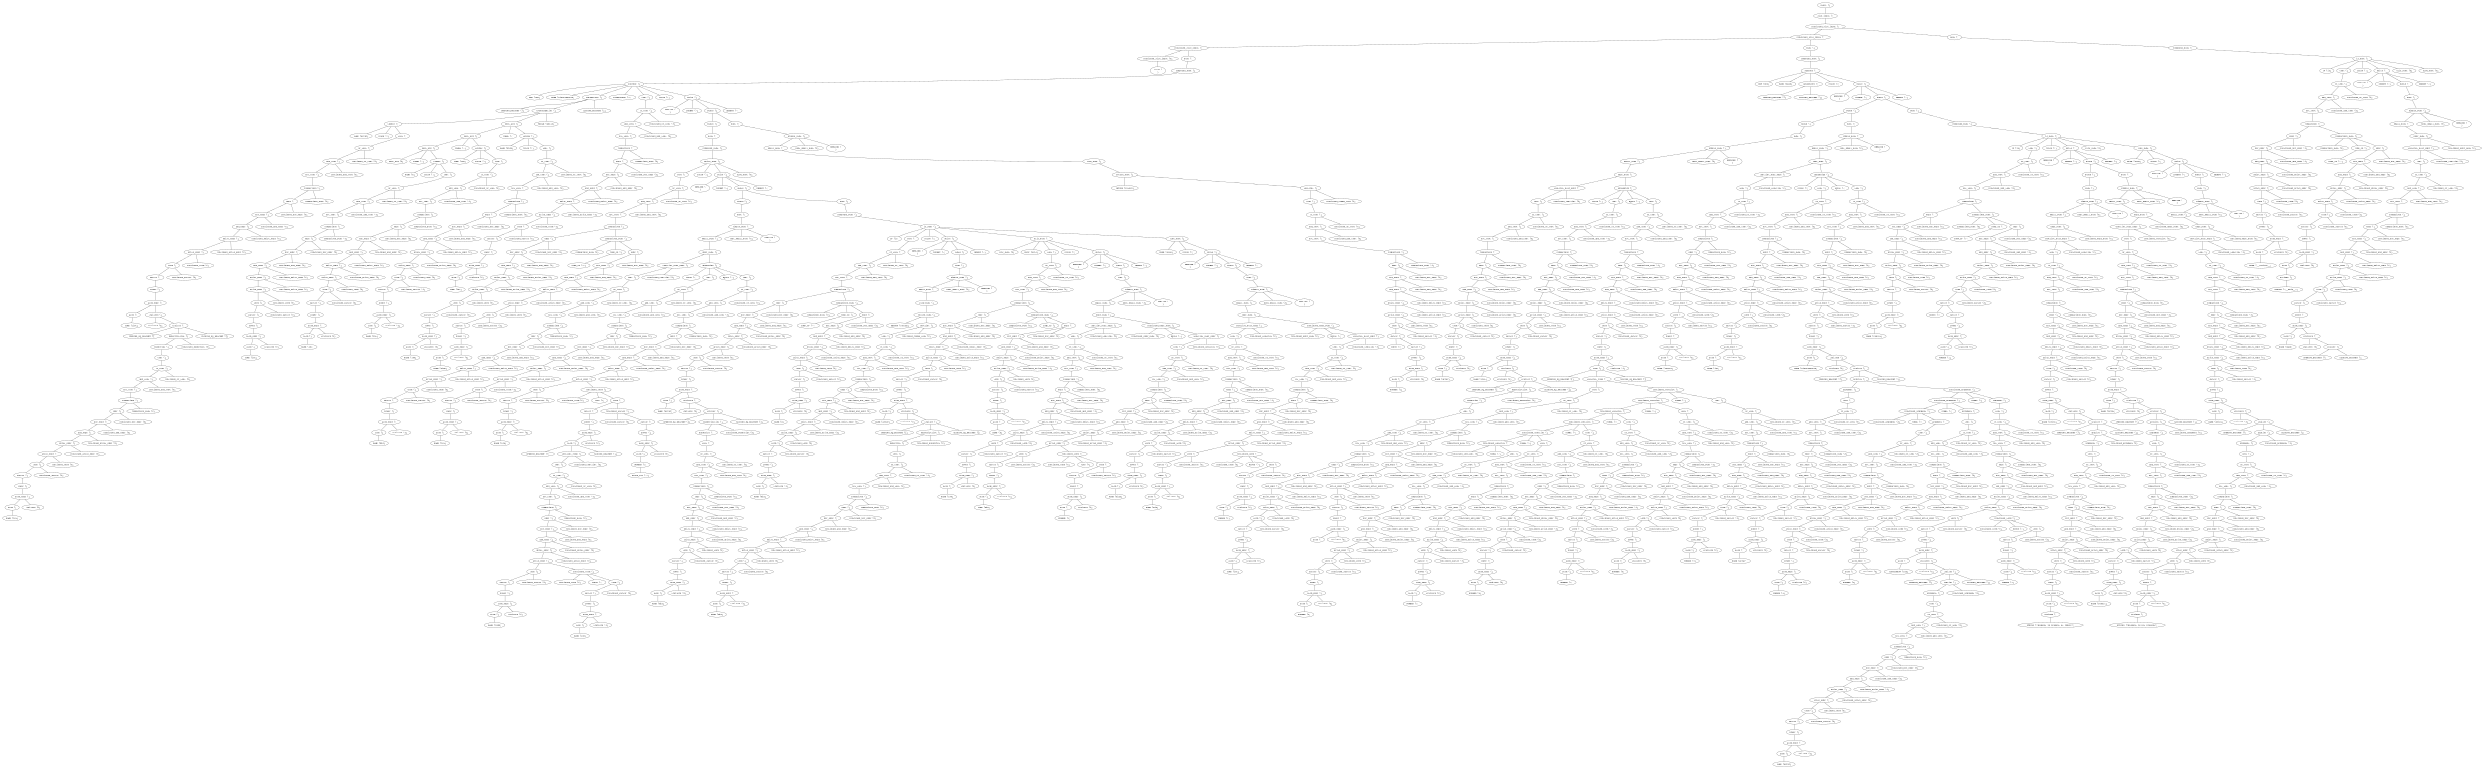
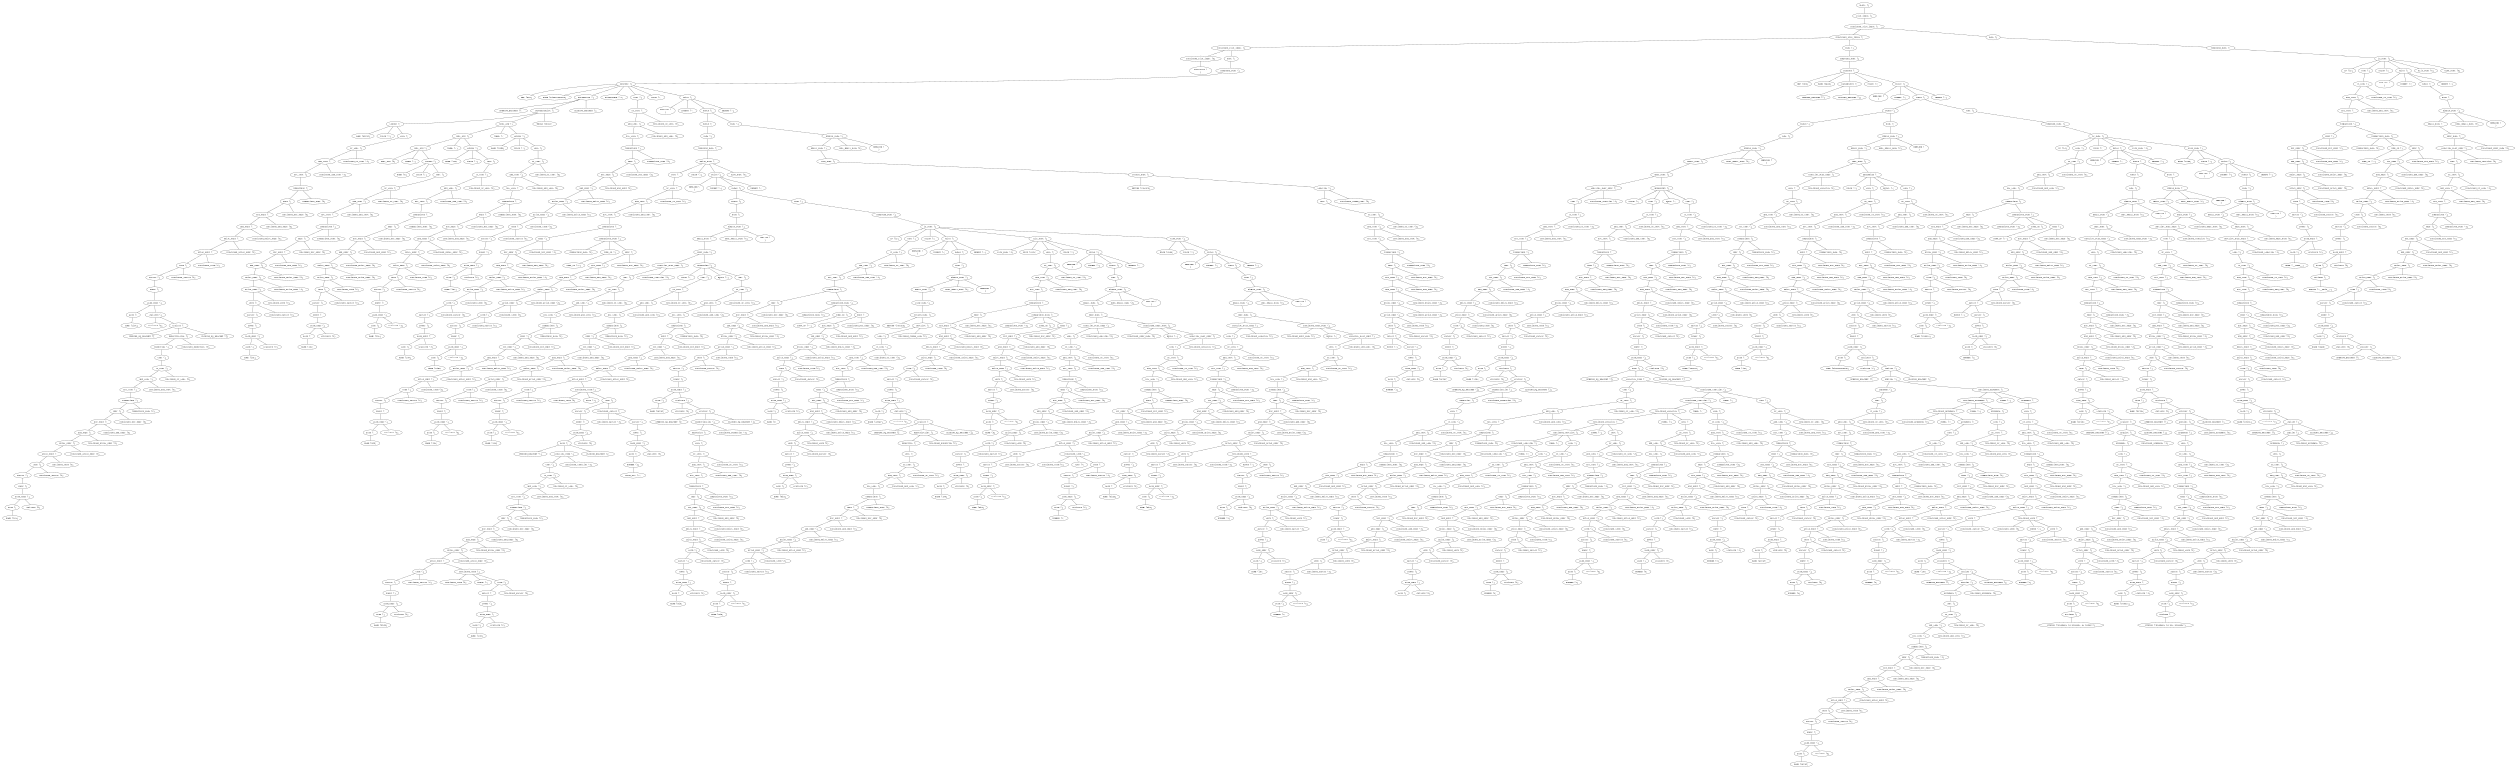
node "COLON ( )": label "COLON ( )" -> "ENDMARKER ( )"
node "NAME (__trailer__)": label "NAME (__trailer__)" -> "NAME (__name__)"
node "RIGHTARROW (len)": label "RIGHTARROW (len)" -> "NAME (len)"
node "NUMBER (5)": removed
